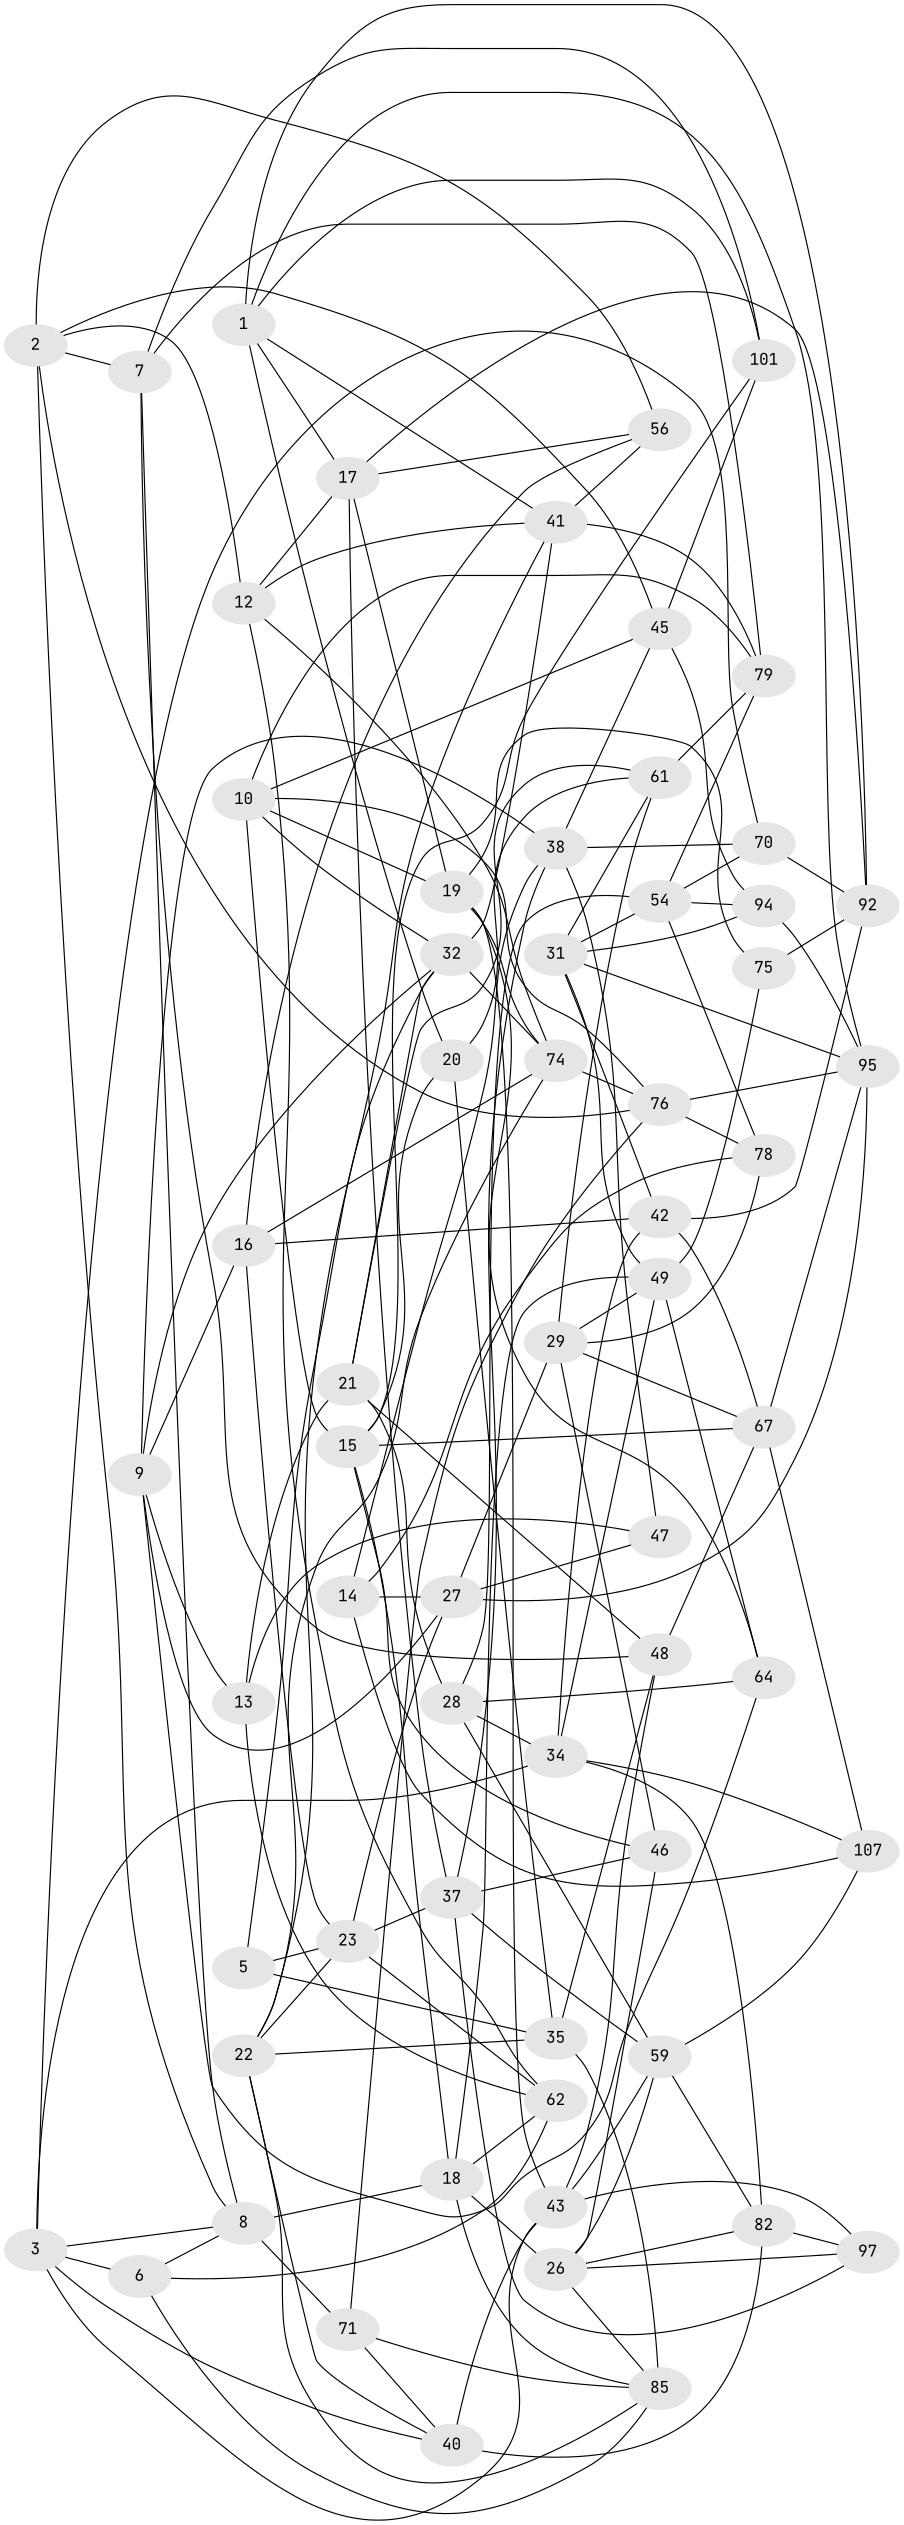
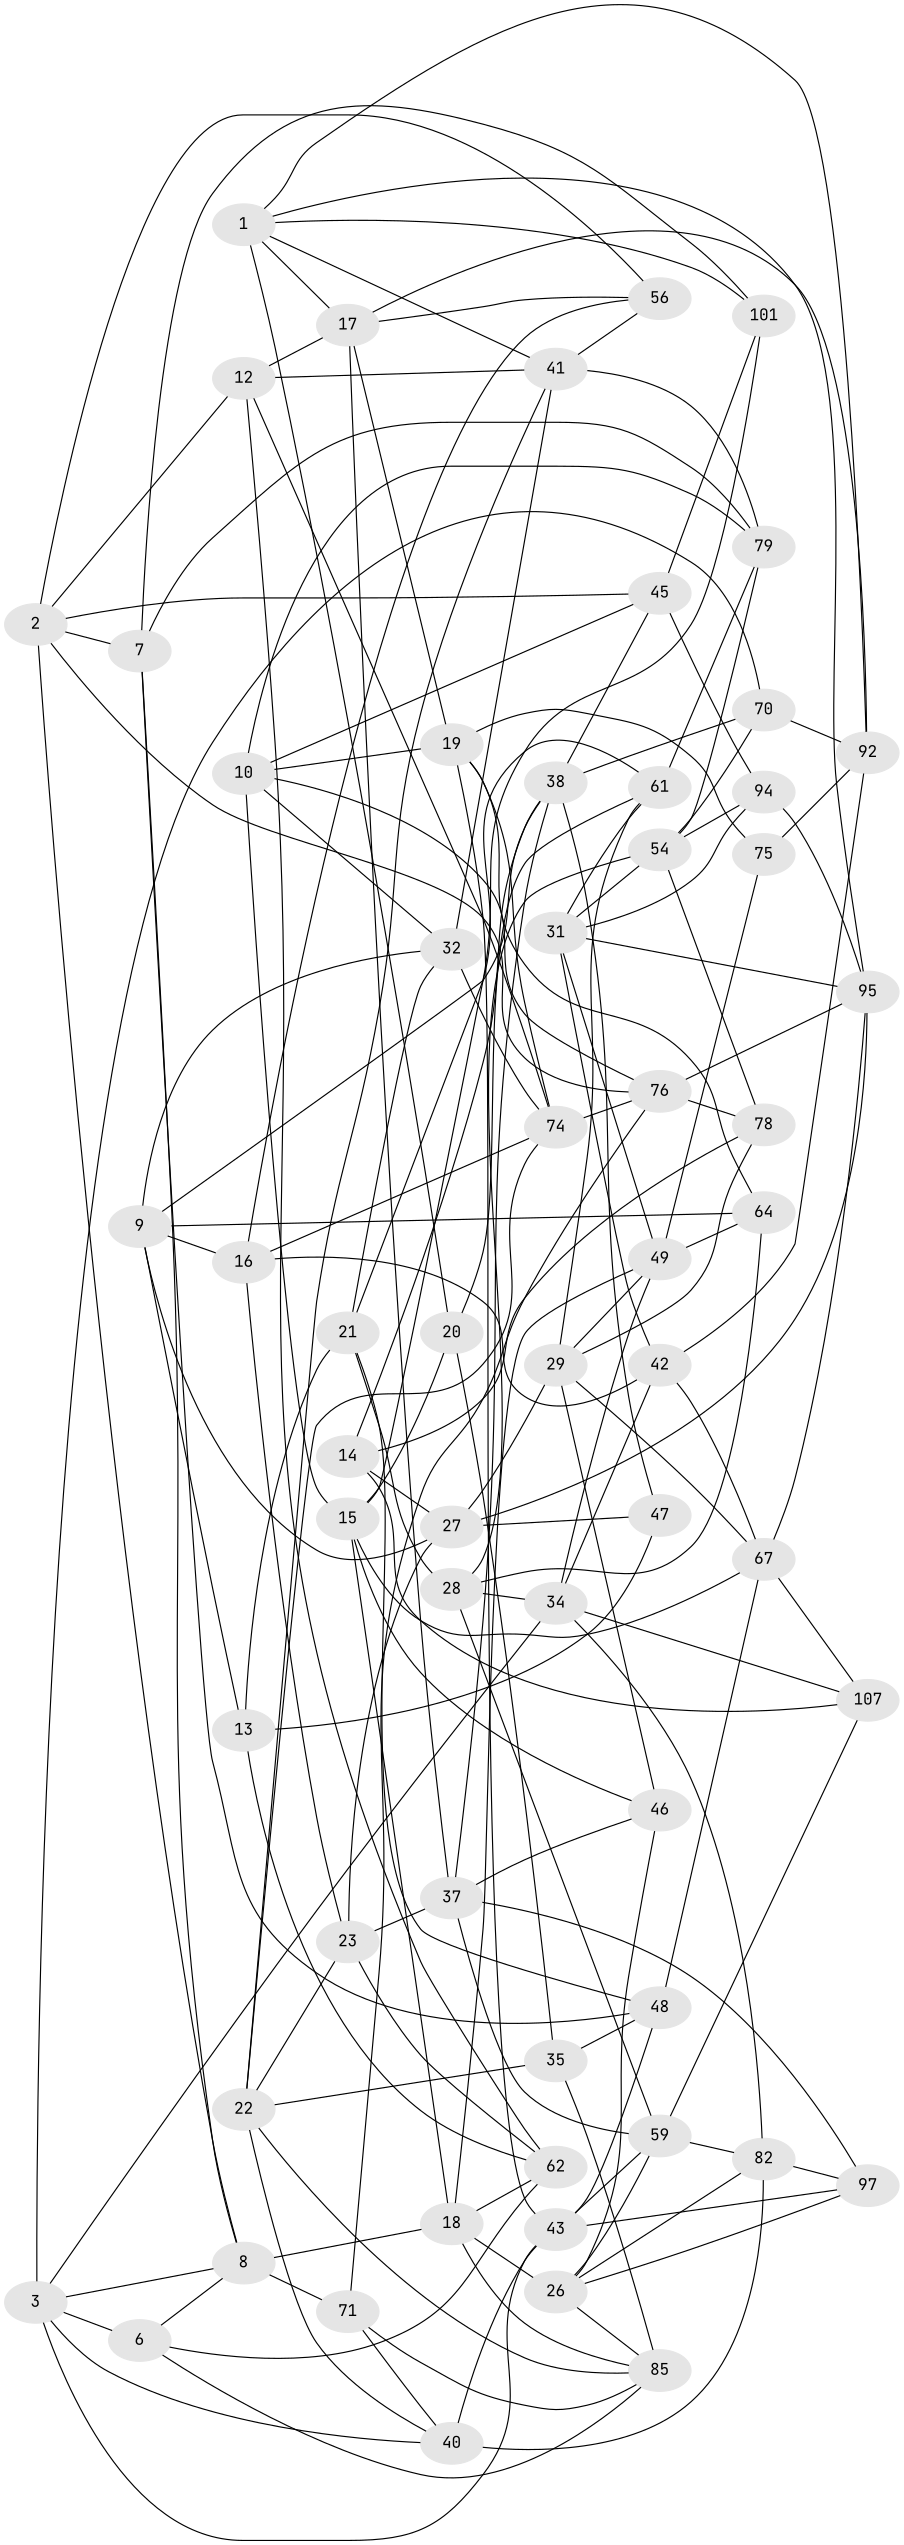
node "5": removed
